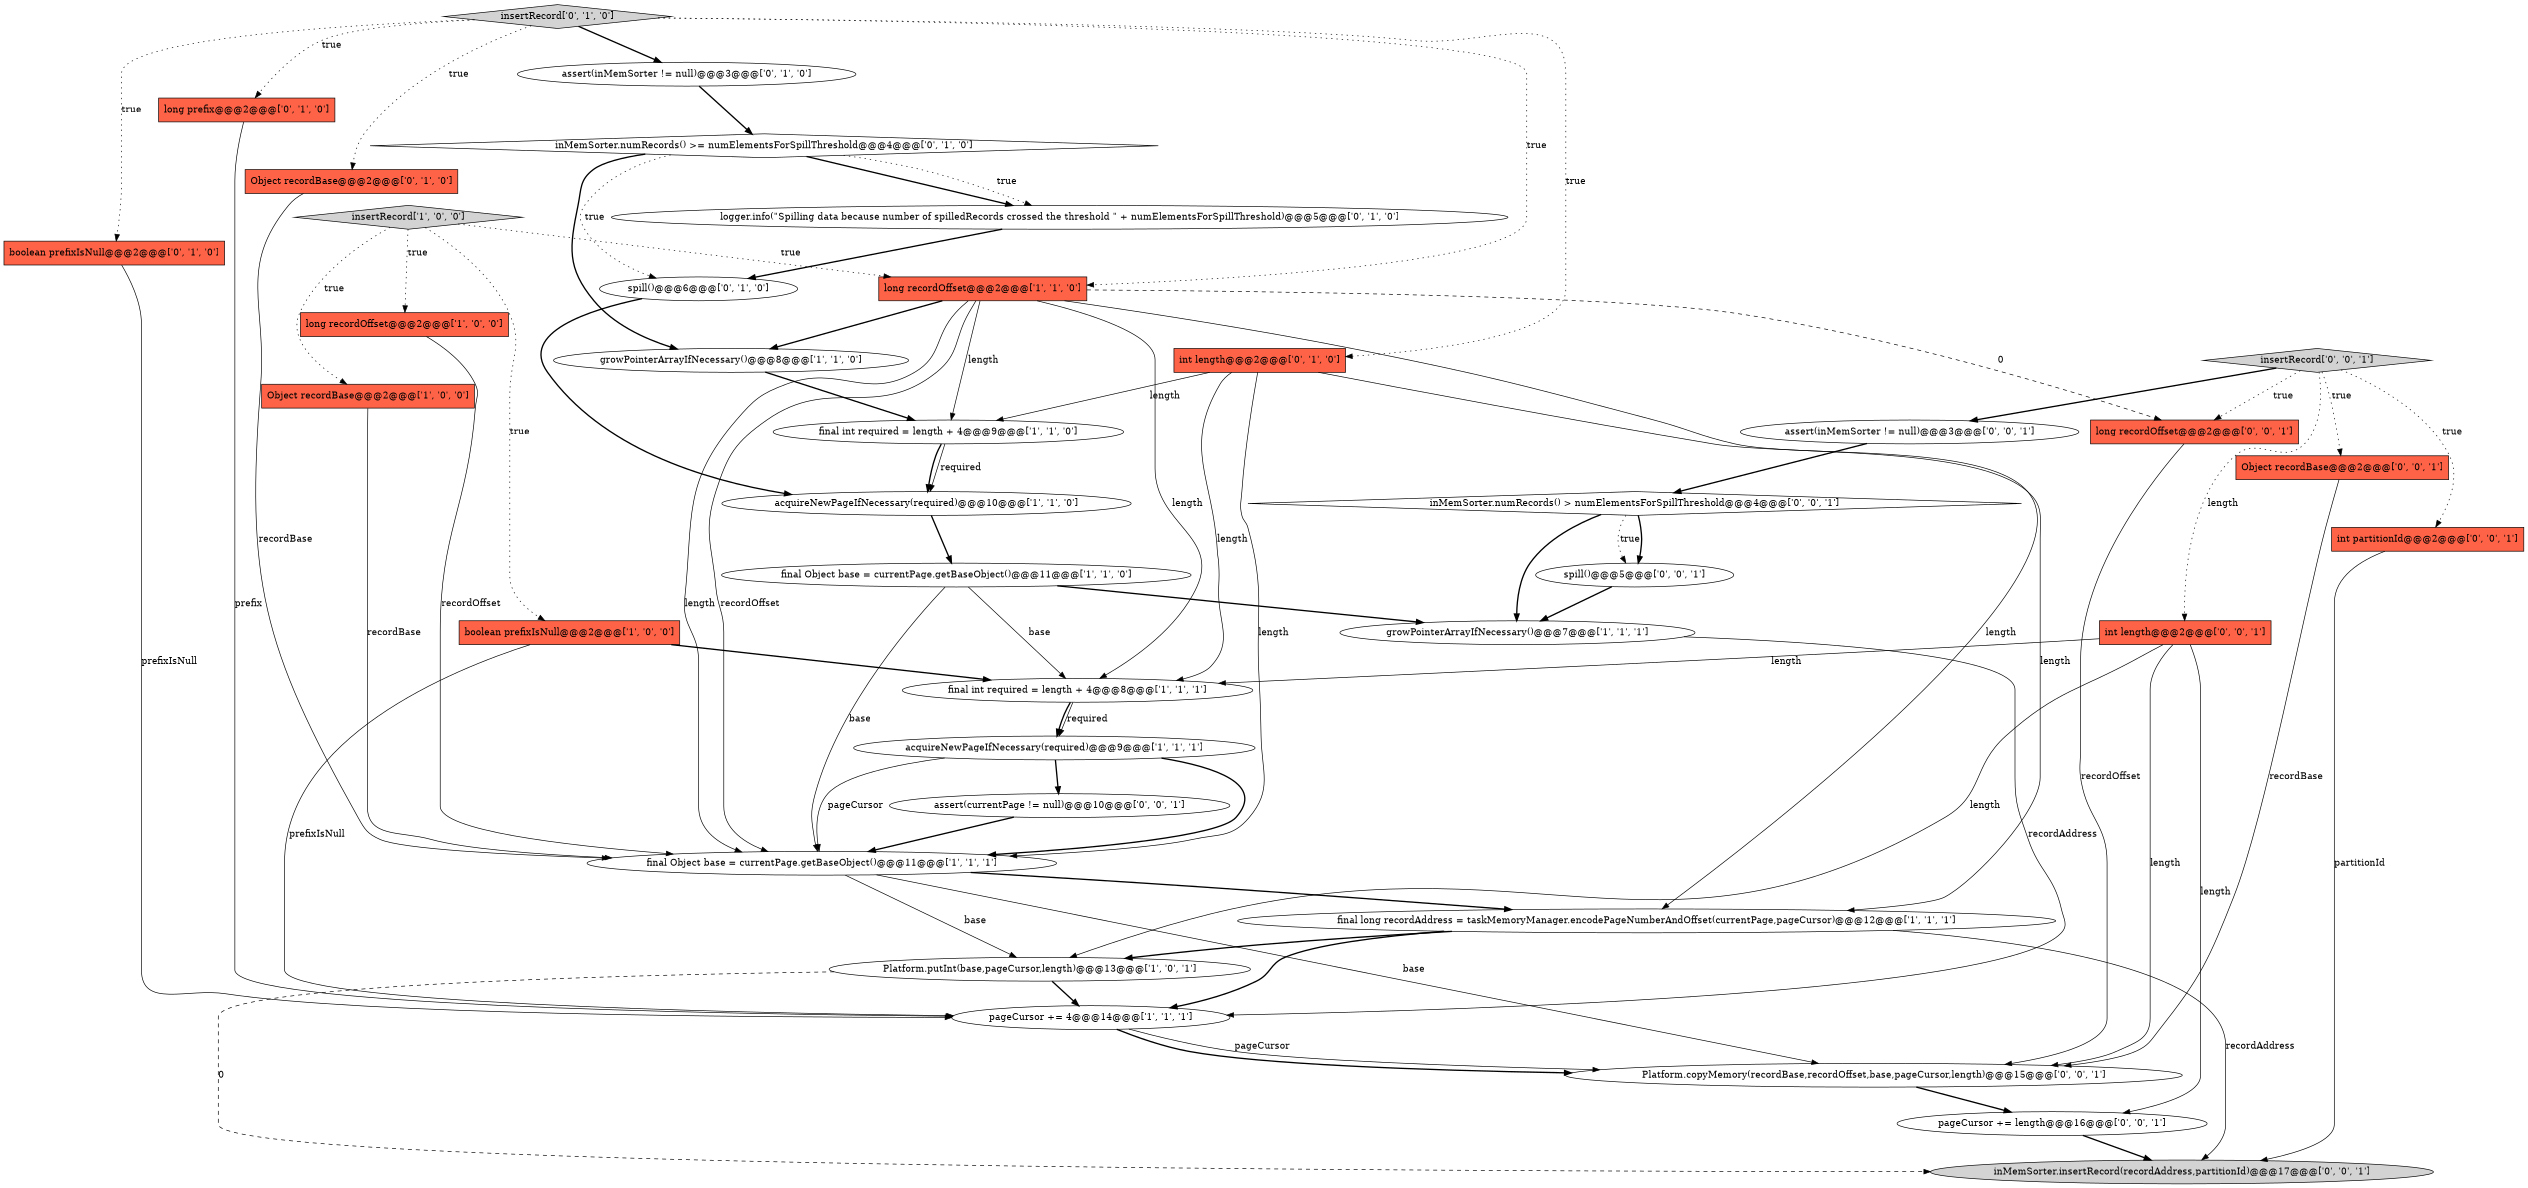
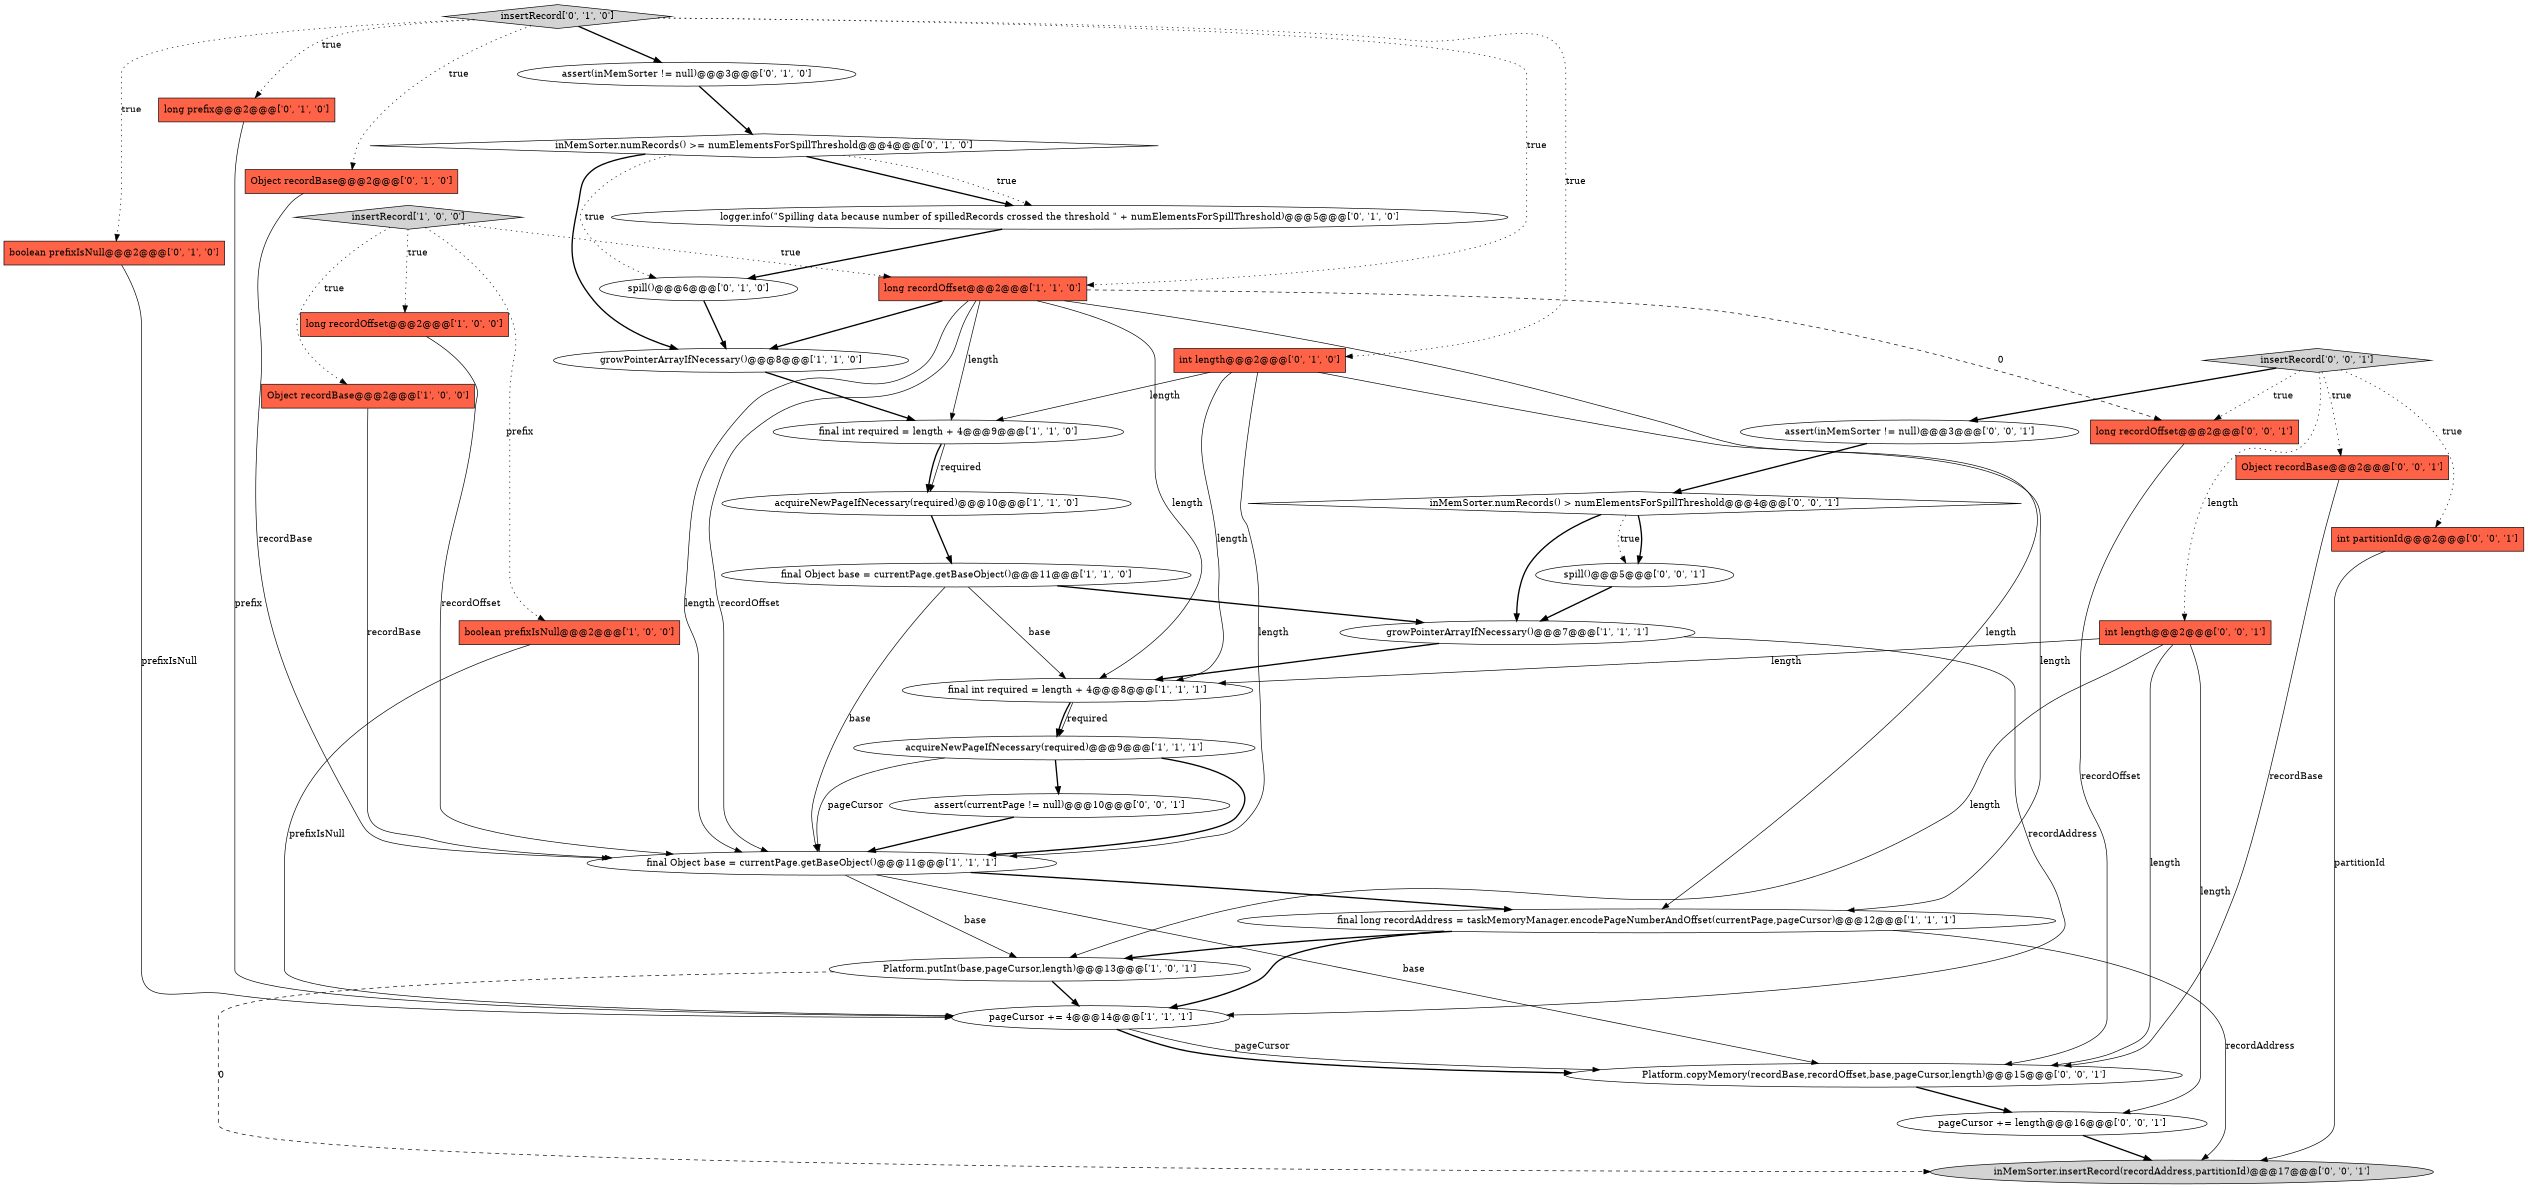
edge "spill()@@@6@@@['0', '1', '0']" -> "acquireNewPageIfNecessary(required)@@@10@@@['1', '1', '0']": now "spill()@@@6@@@['0', '1', '0']" -> "growPointerArrayIfNecessary()@@@8@@@['1', '1', '0']"
edge "insertRecord['1', '0', '0']" -> "boolean prefixIsNull@@@2@@@['1', '0', '0']": label "true" -> "prefix"
edge "boolean prefixIsNull@@@2@@@['1', '0', '0']" -> "final int required = length + 4@@@8@@@['1', '1', '1']": now "growPointerArrayIfNecessary()@@@7@@@['1', '1', '1']" -> "final int required = length + 4@@@8@@@['1', '1', '1']"
